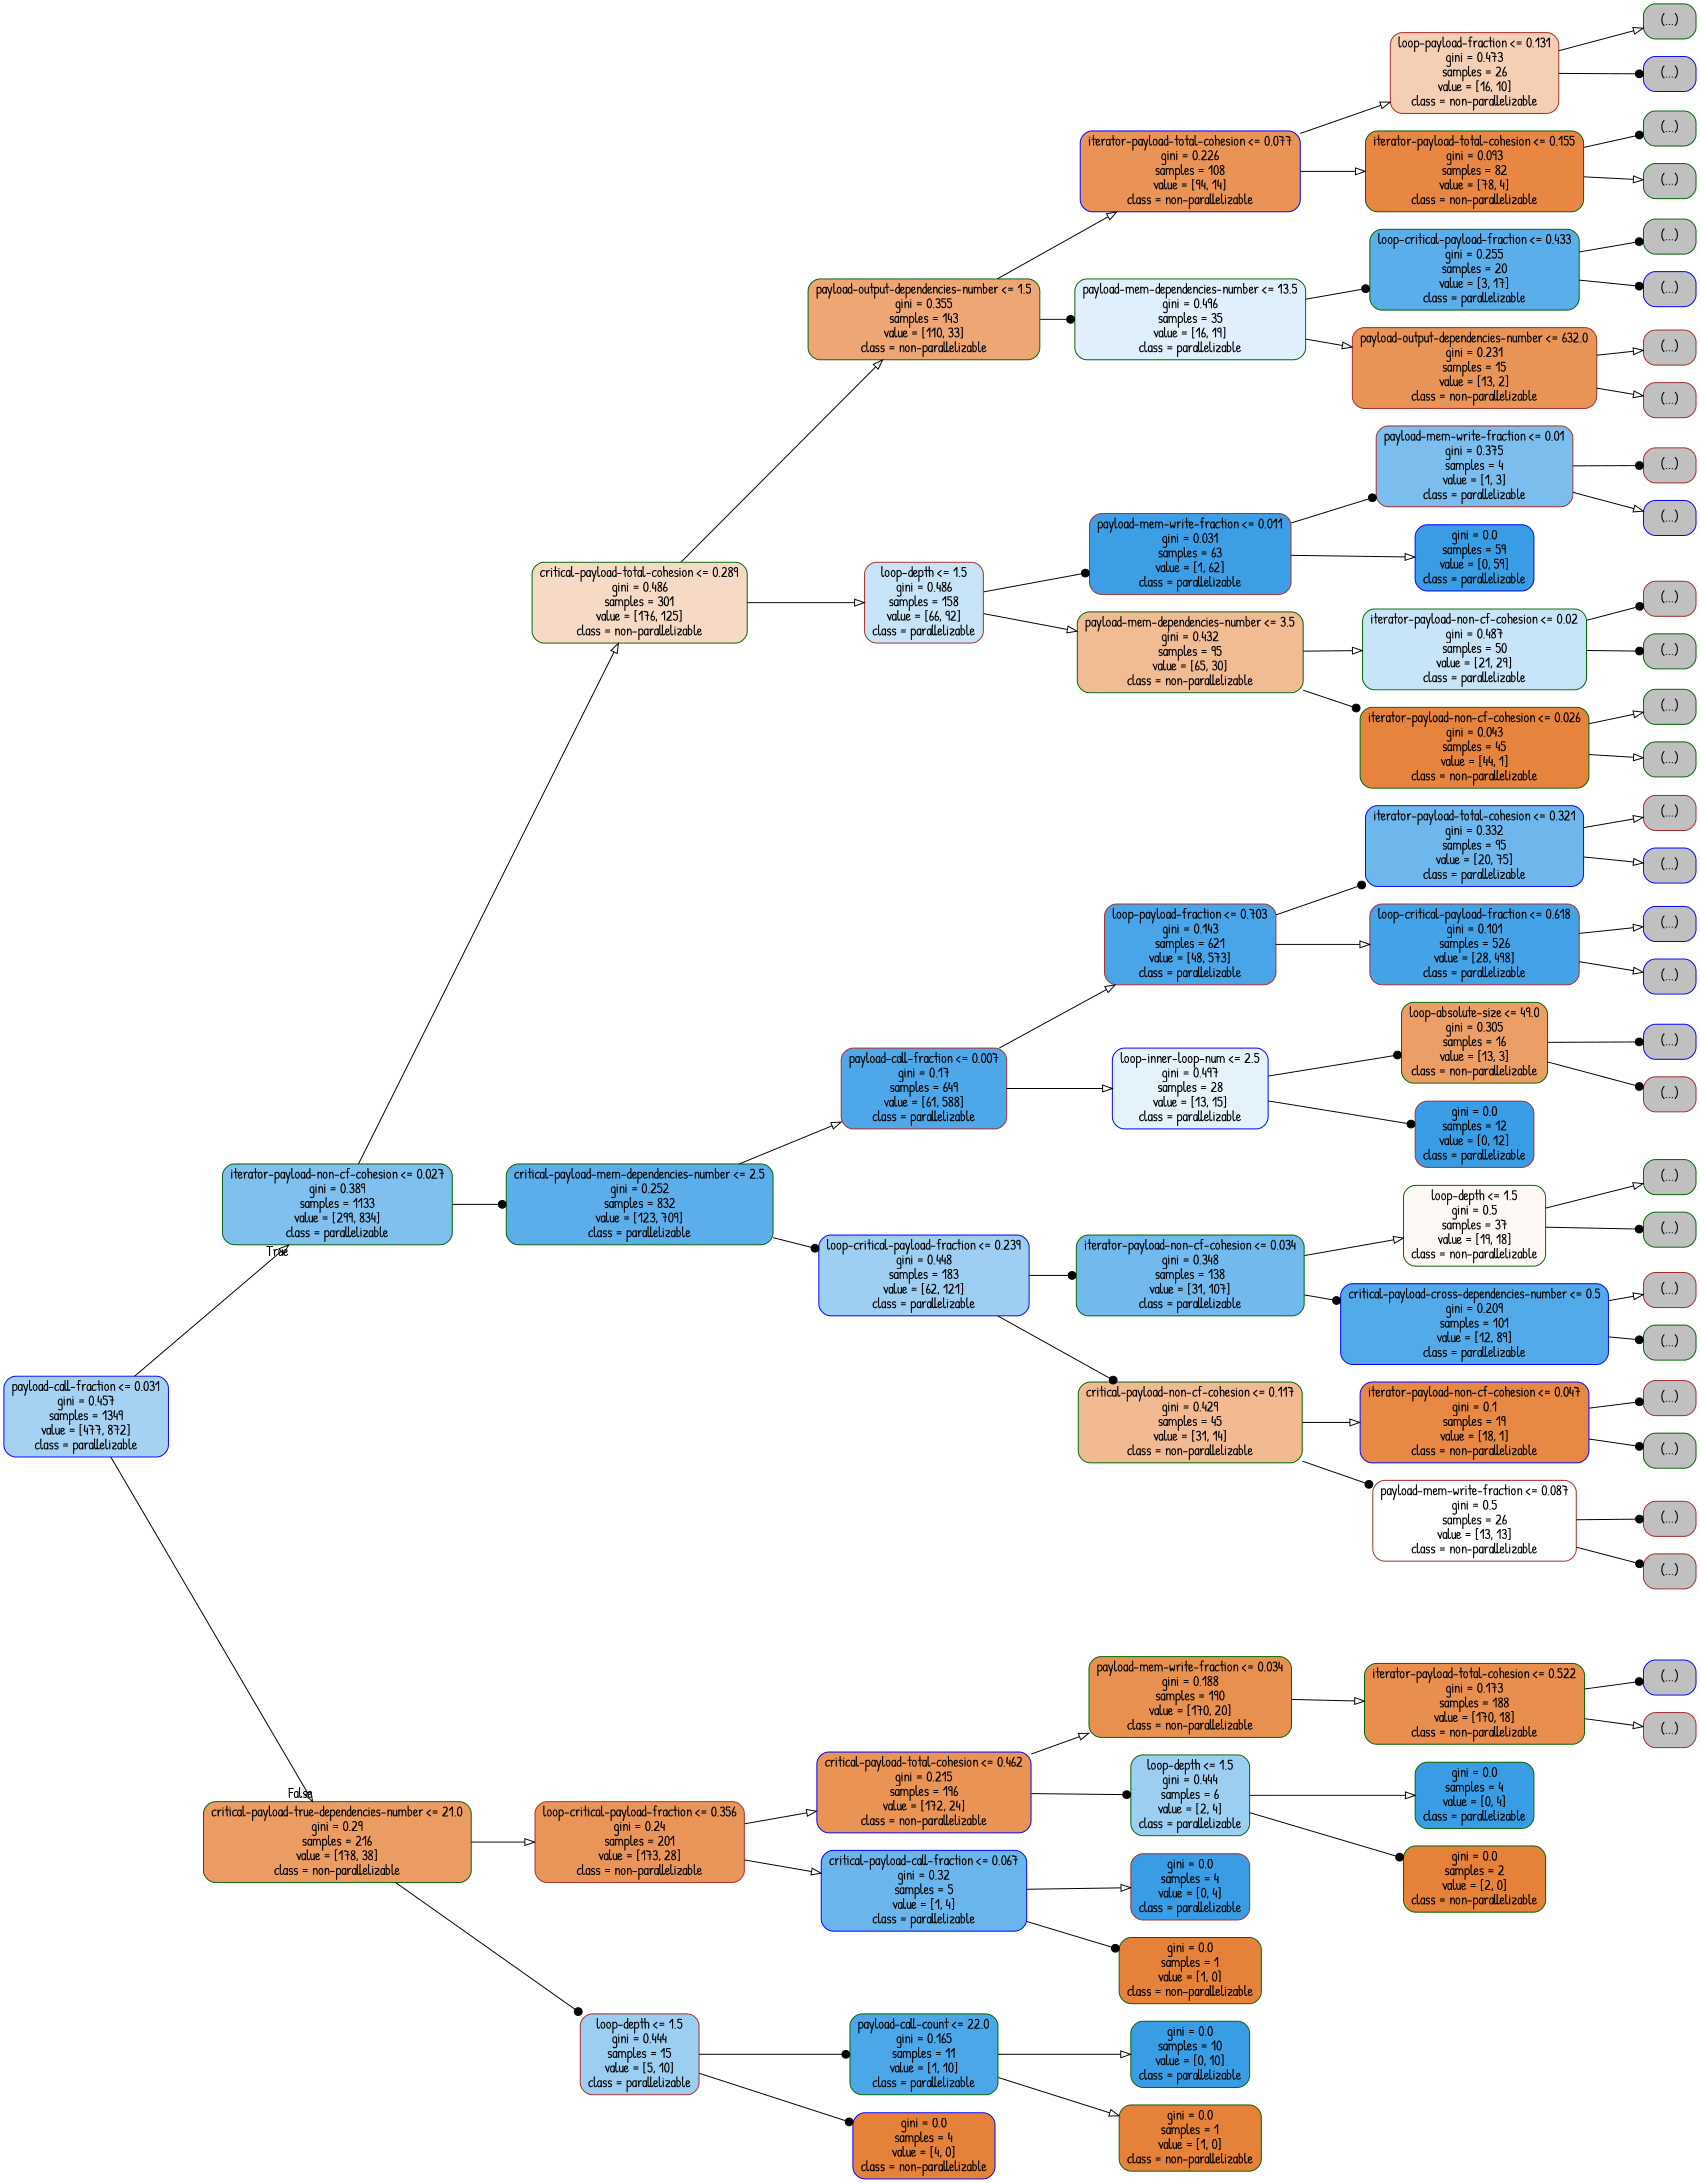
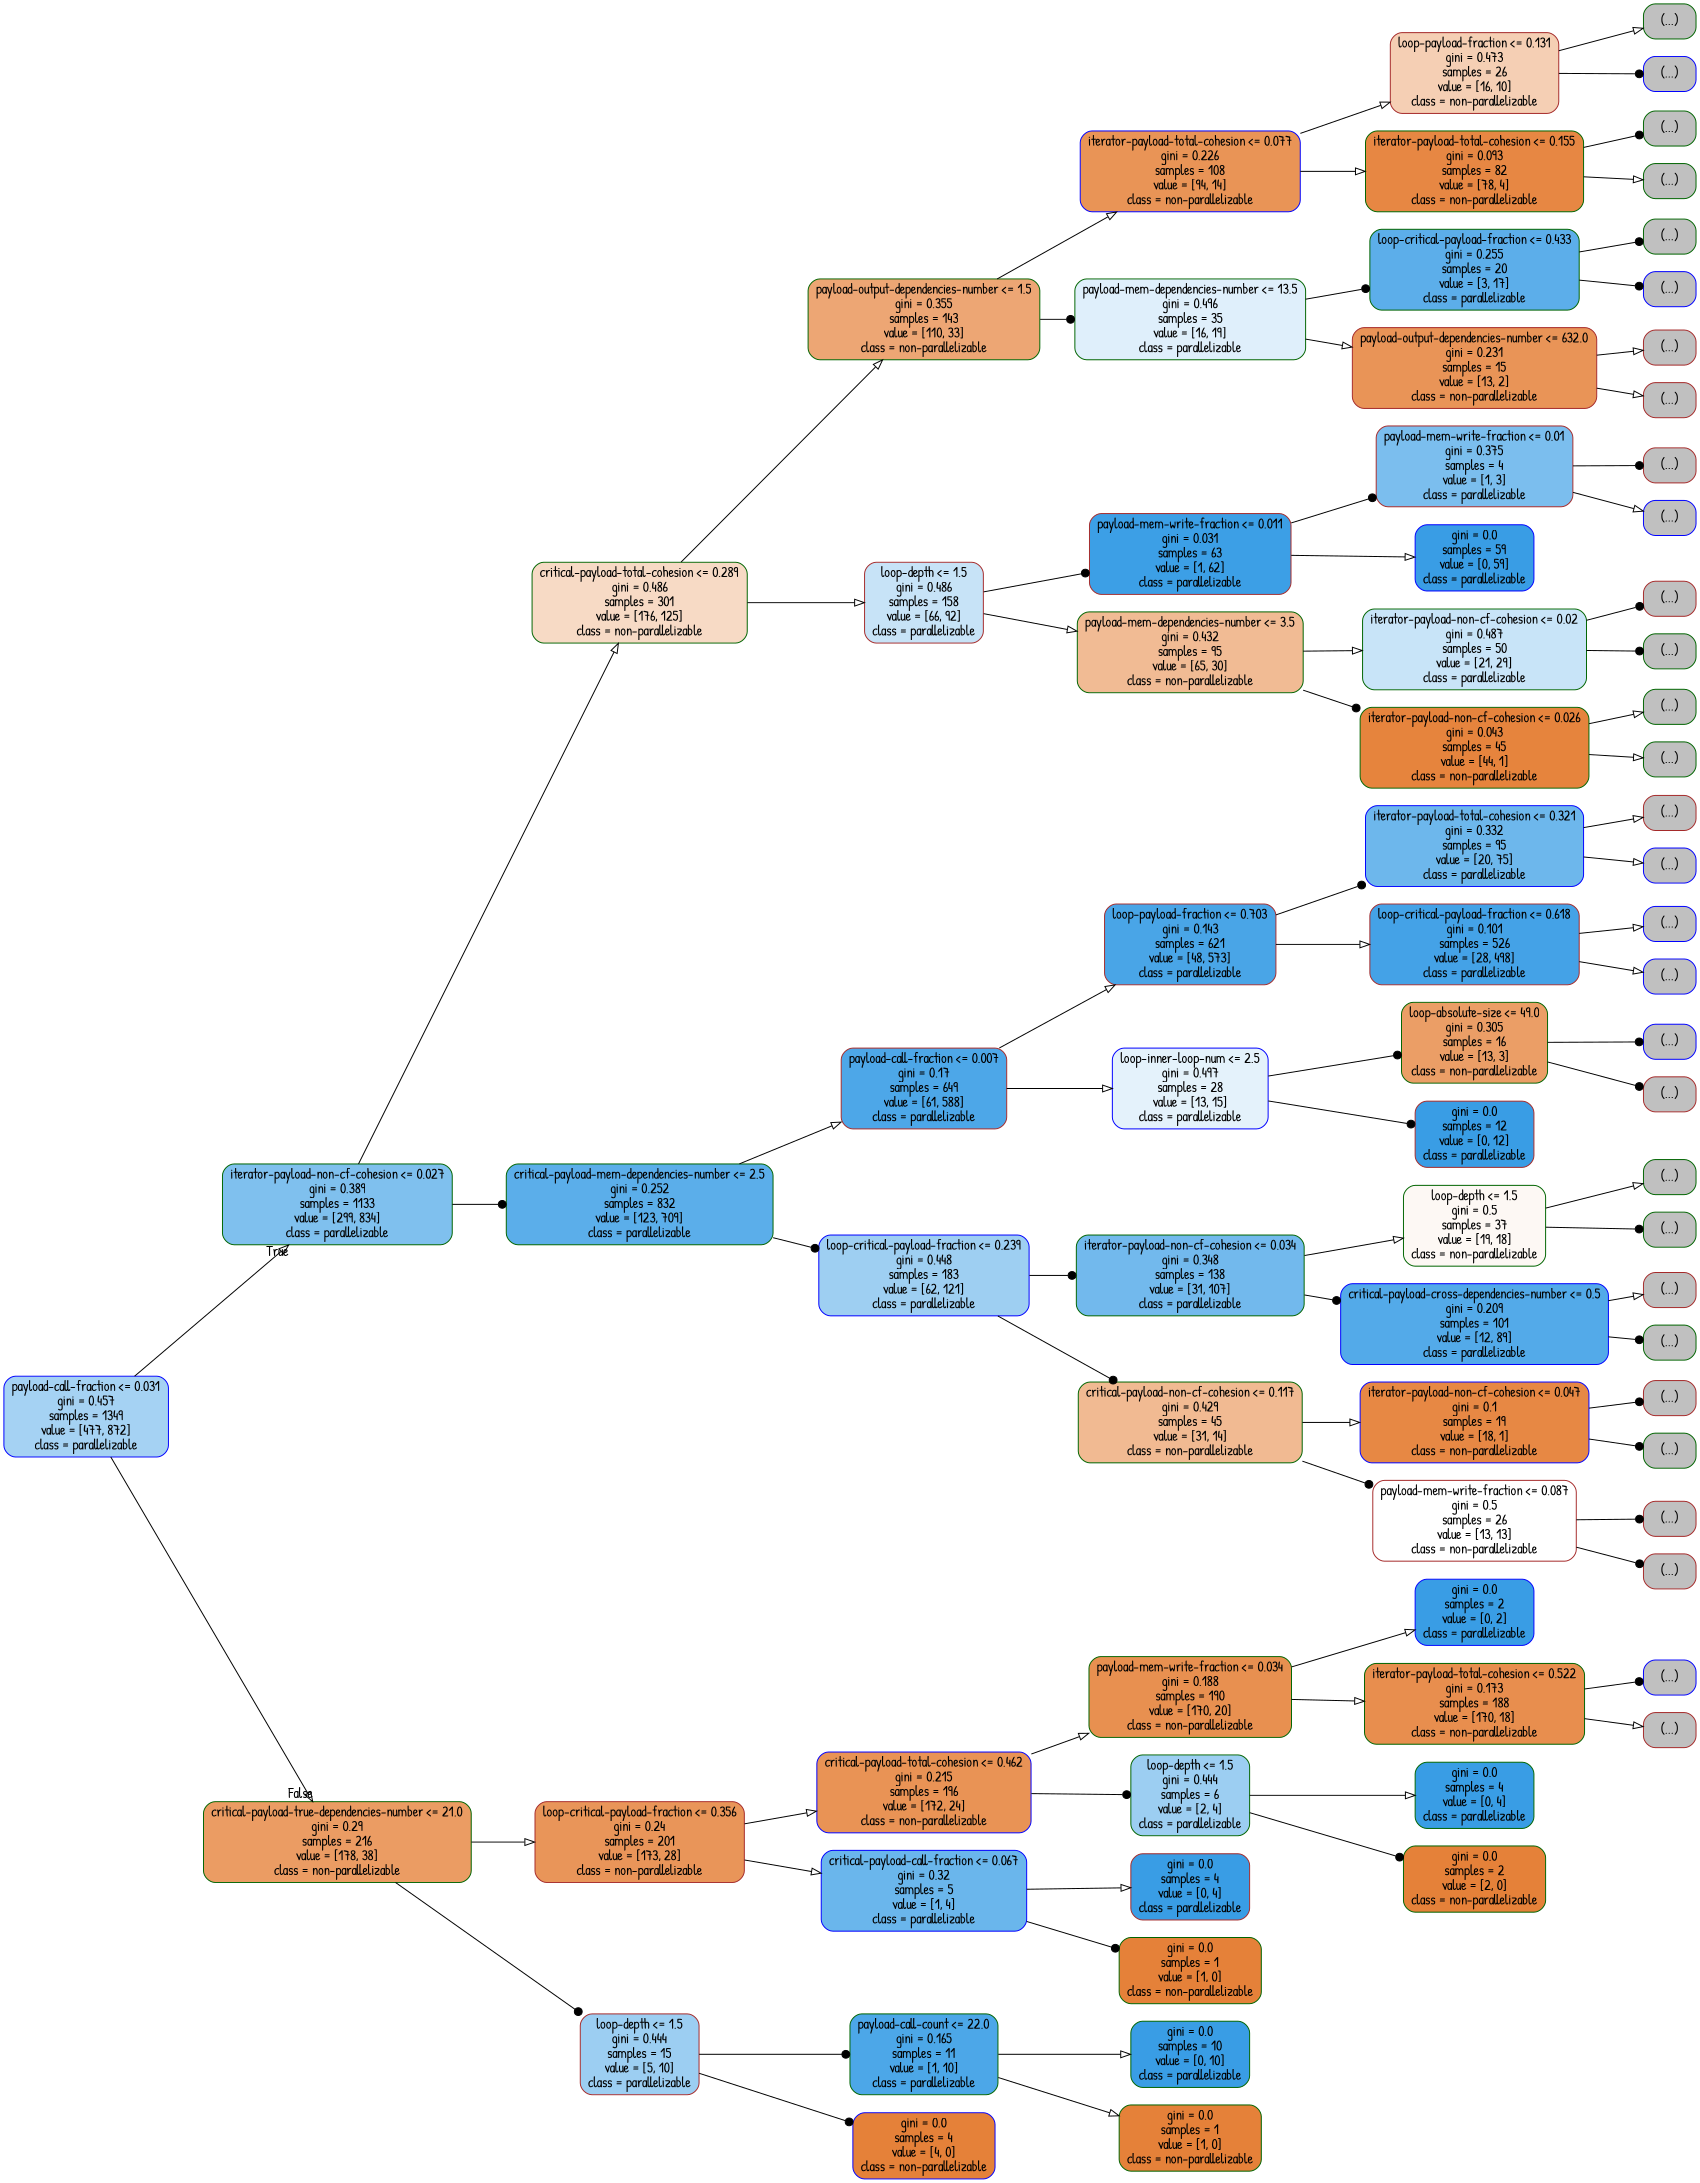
node "gini = 0.0 samples = 2 value = [0, 2] class = parallelizable": added
